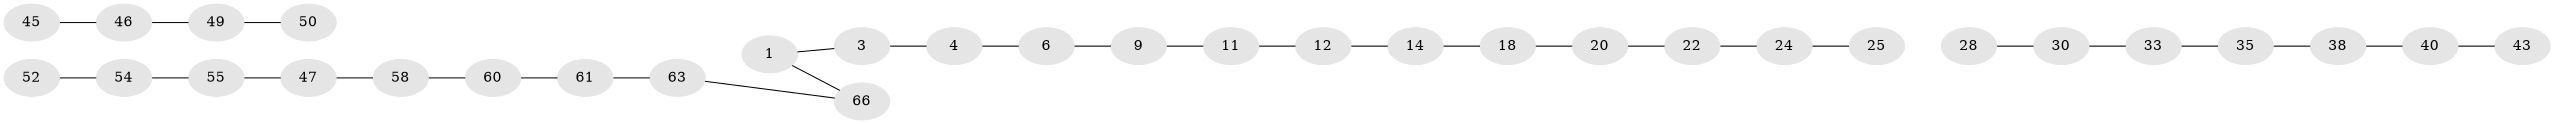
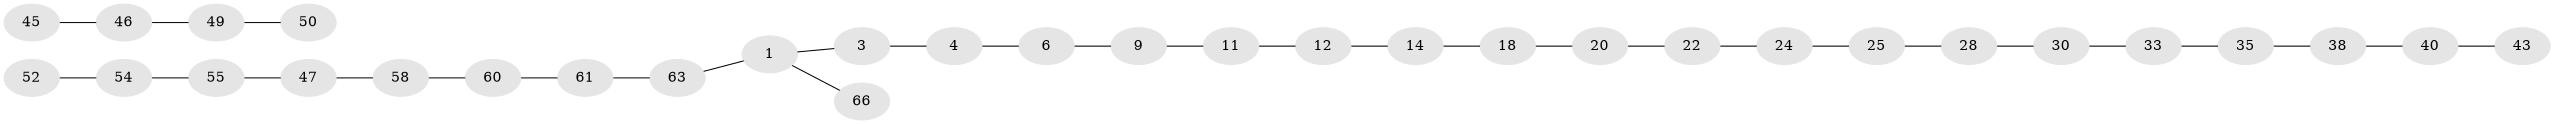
edge "25" -- "28": added
edge "63" -- "66": now "63" -- "1"
